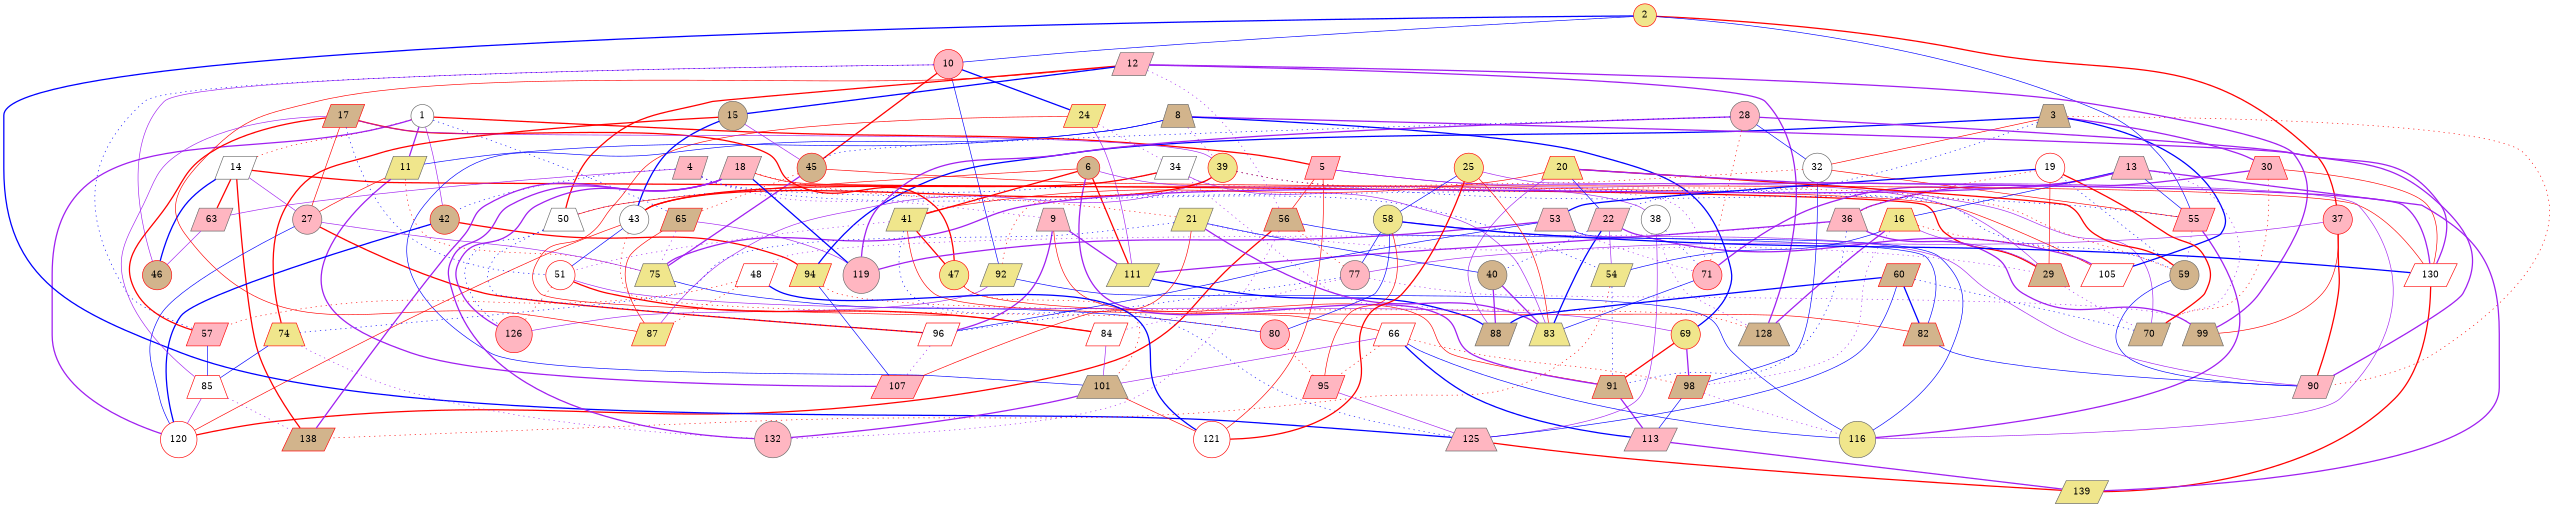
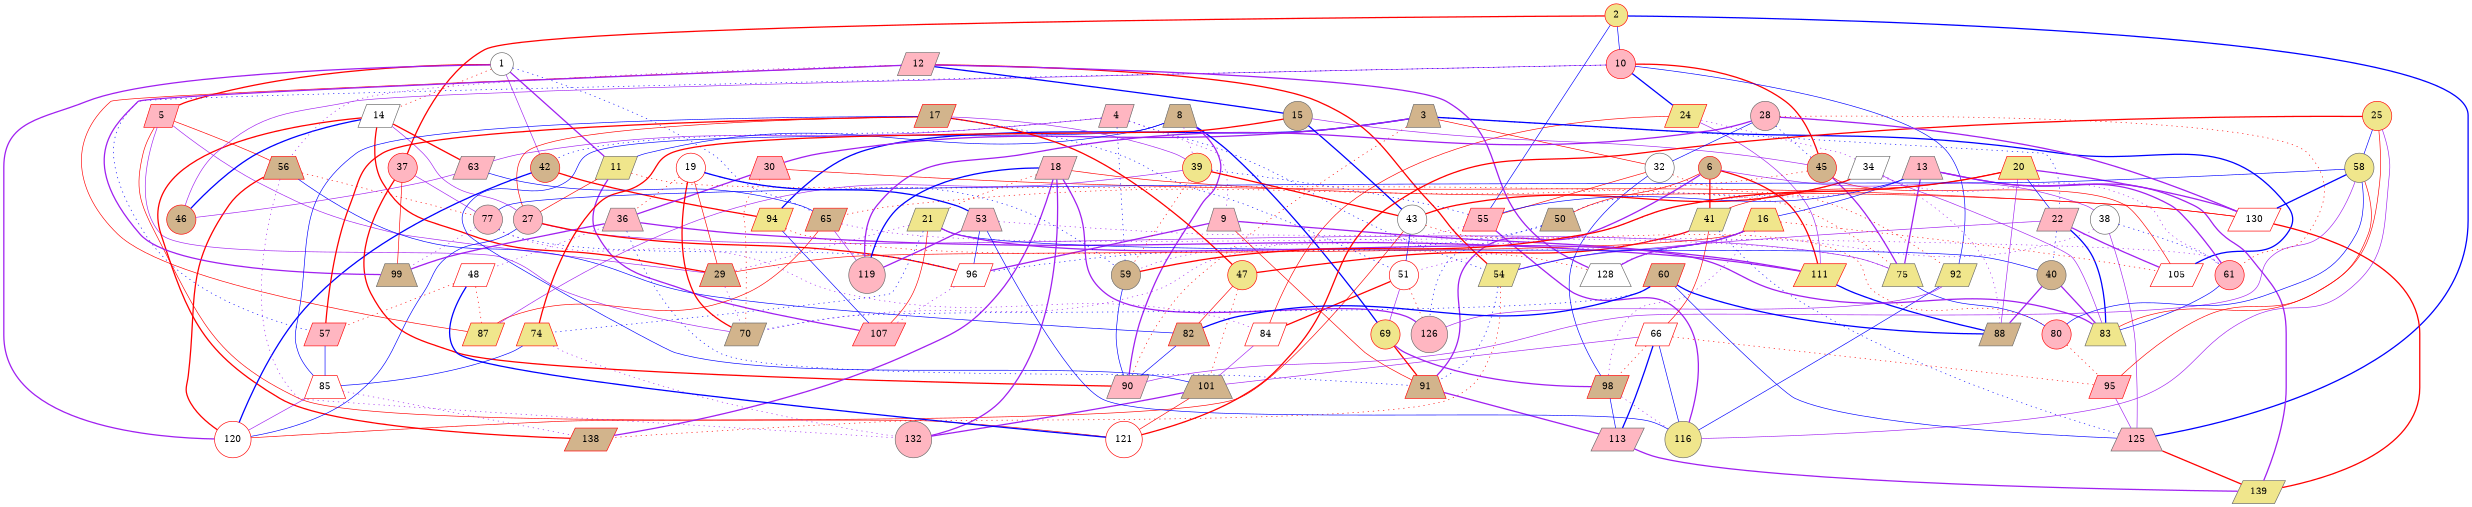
edge "12" -- "50": now "12" -- "54"
edge "63" -- "65": added
edge "17" -- "85": color purple -> blue
node "50": fillcolor white -> tan
edge "16" -- "29": color purple -> red
node "111": color gray40 -> red
node "71": label "71" -> "61"
node "126": color red -> gray40
node "128": fillcolor tan -> white
